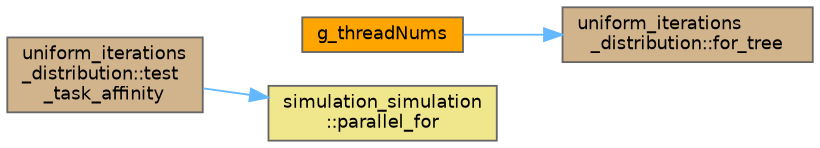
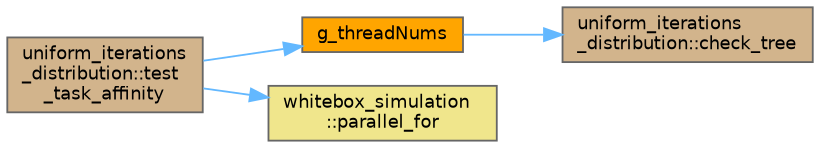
node "uniform_iterations _distribution::for_tree": label "uniform_iterations _distribution::for_tree" -> "uniform_iterations _distribution::check_tree"
edge "uniform_iterations _distribution::test _task_affinity" -> "g_threadNums": added
node "simulation_simulation ::parallel_for": label "simulation_simulation ::parallel_for" -> "whitebox_simulation ::parallel_for"
